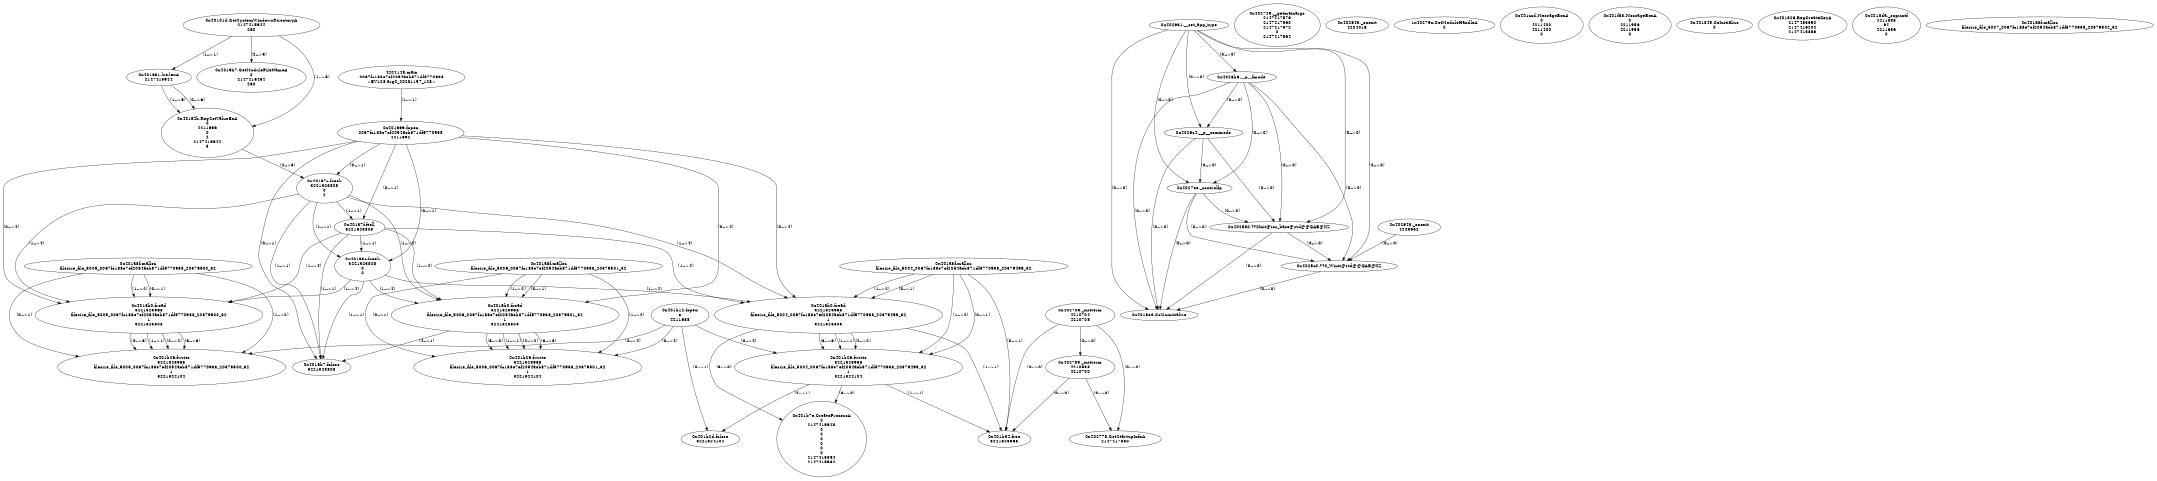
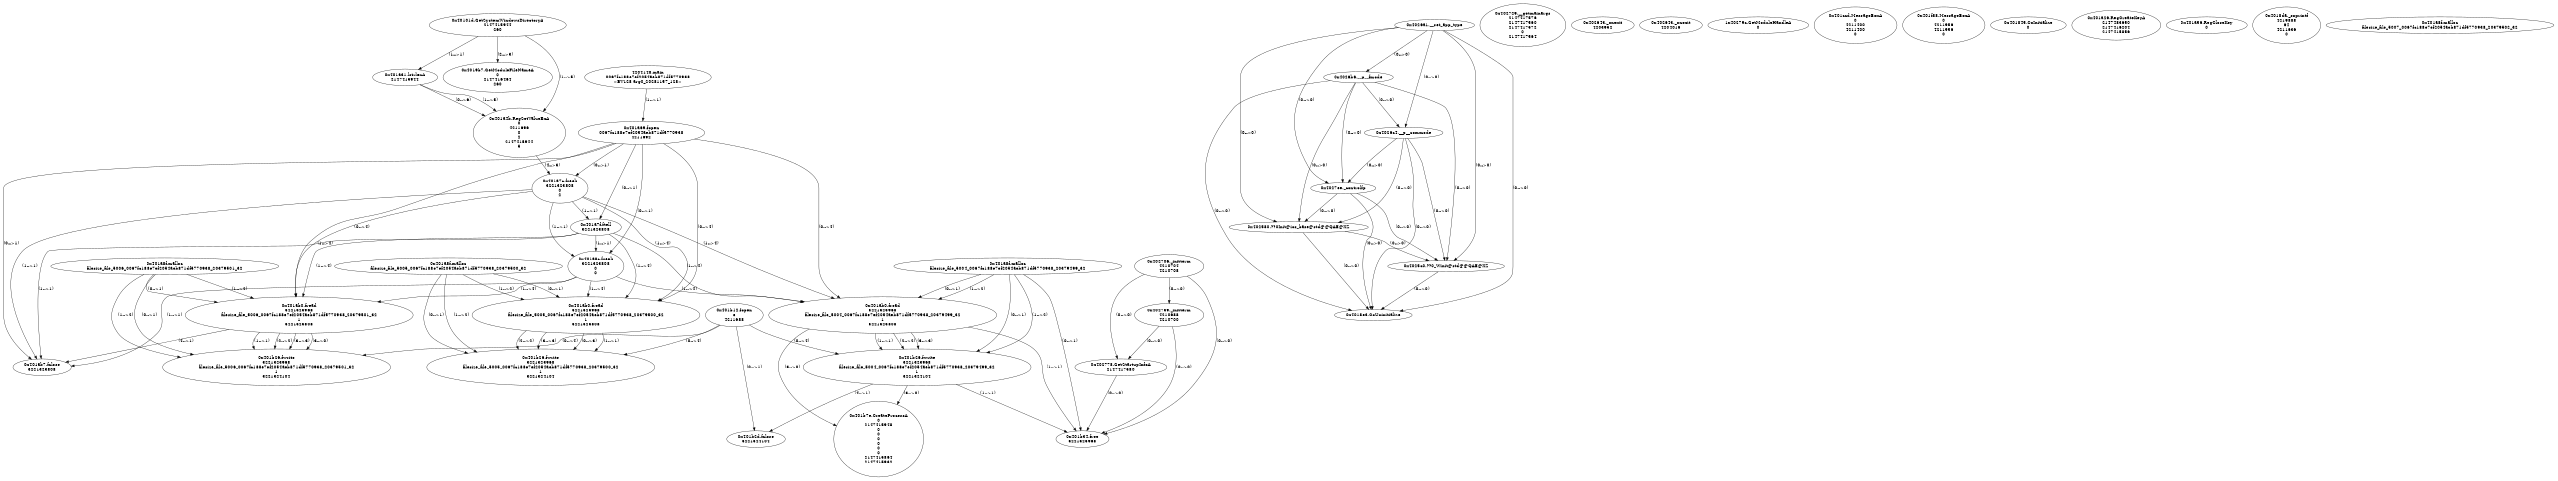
node "0x4018da._snprintf 4211888 64 4211636 0": label "0x4018da._snprintf 4211888 64 4211636 0" -> "0x4018da._snprintf 4219888 64 4211636 0"
node "0x401a56.RegCloseKey 0": added
edge "0x402643._onexit 4203952" -> "0x4025c0.??0_Winit@std@@QAE@XZ": now "0x4026c4.__p__commode" -> "0x4025c0.??0_Winit@std@@QAE@XZ"
edge "0x402778.GetStartupInfoA 2147417580" -> "0x401b34.free 3221323968": added, label "(0-->0)"
